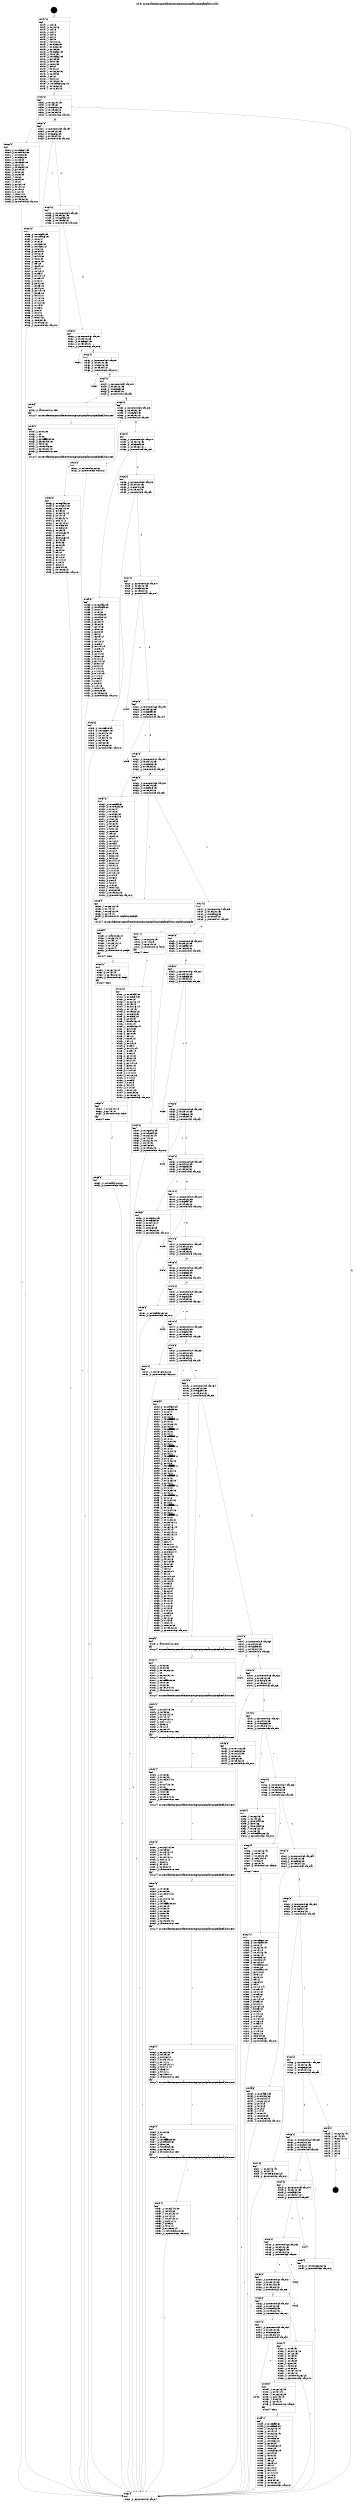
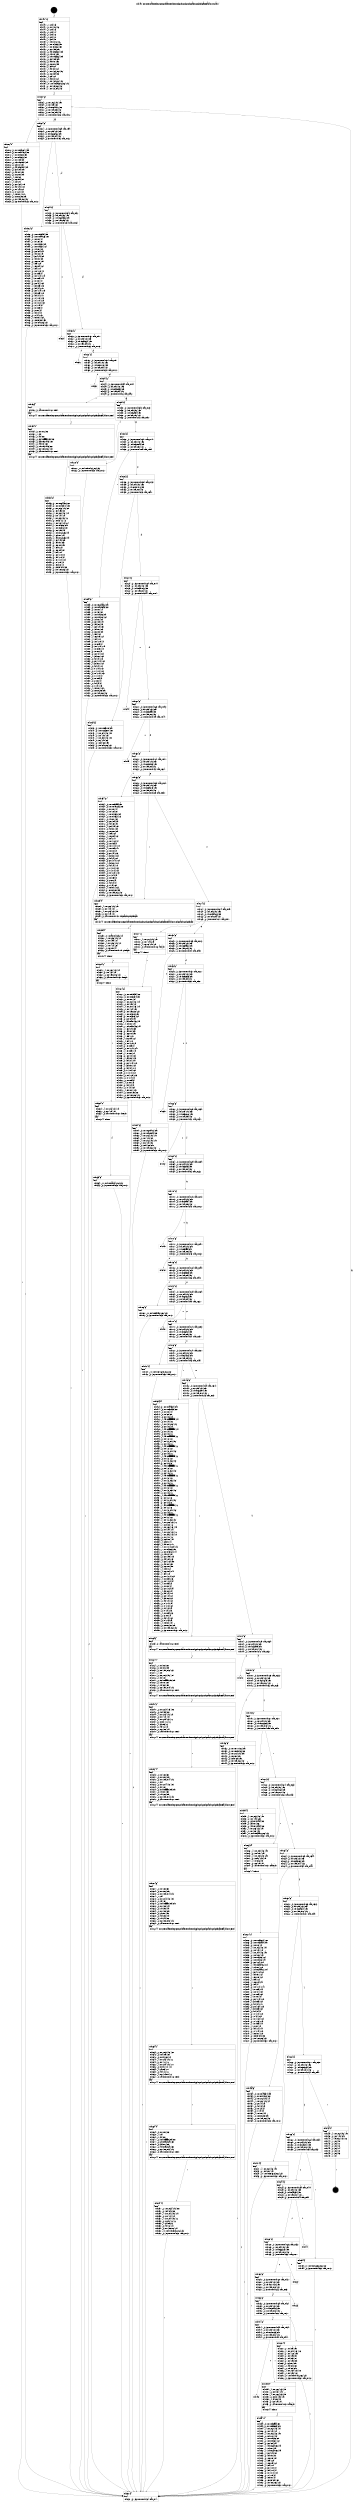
node "0x40251f": added
node "0x401ac3 [30]": removed
node "0x4021e1 [38]": removed
